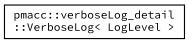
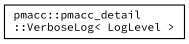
node "pmacc::verboseLog_detail ::VerboseLog< LogLevel >": label "pmacc::verboseLog_detail ::VerboseLog< LogLevel >" -> "pmacc::pmacc_detail ::VerboseLog< LogLevel >"
